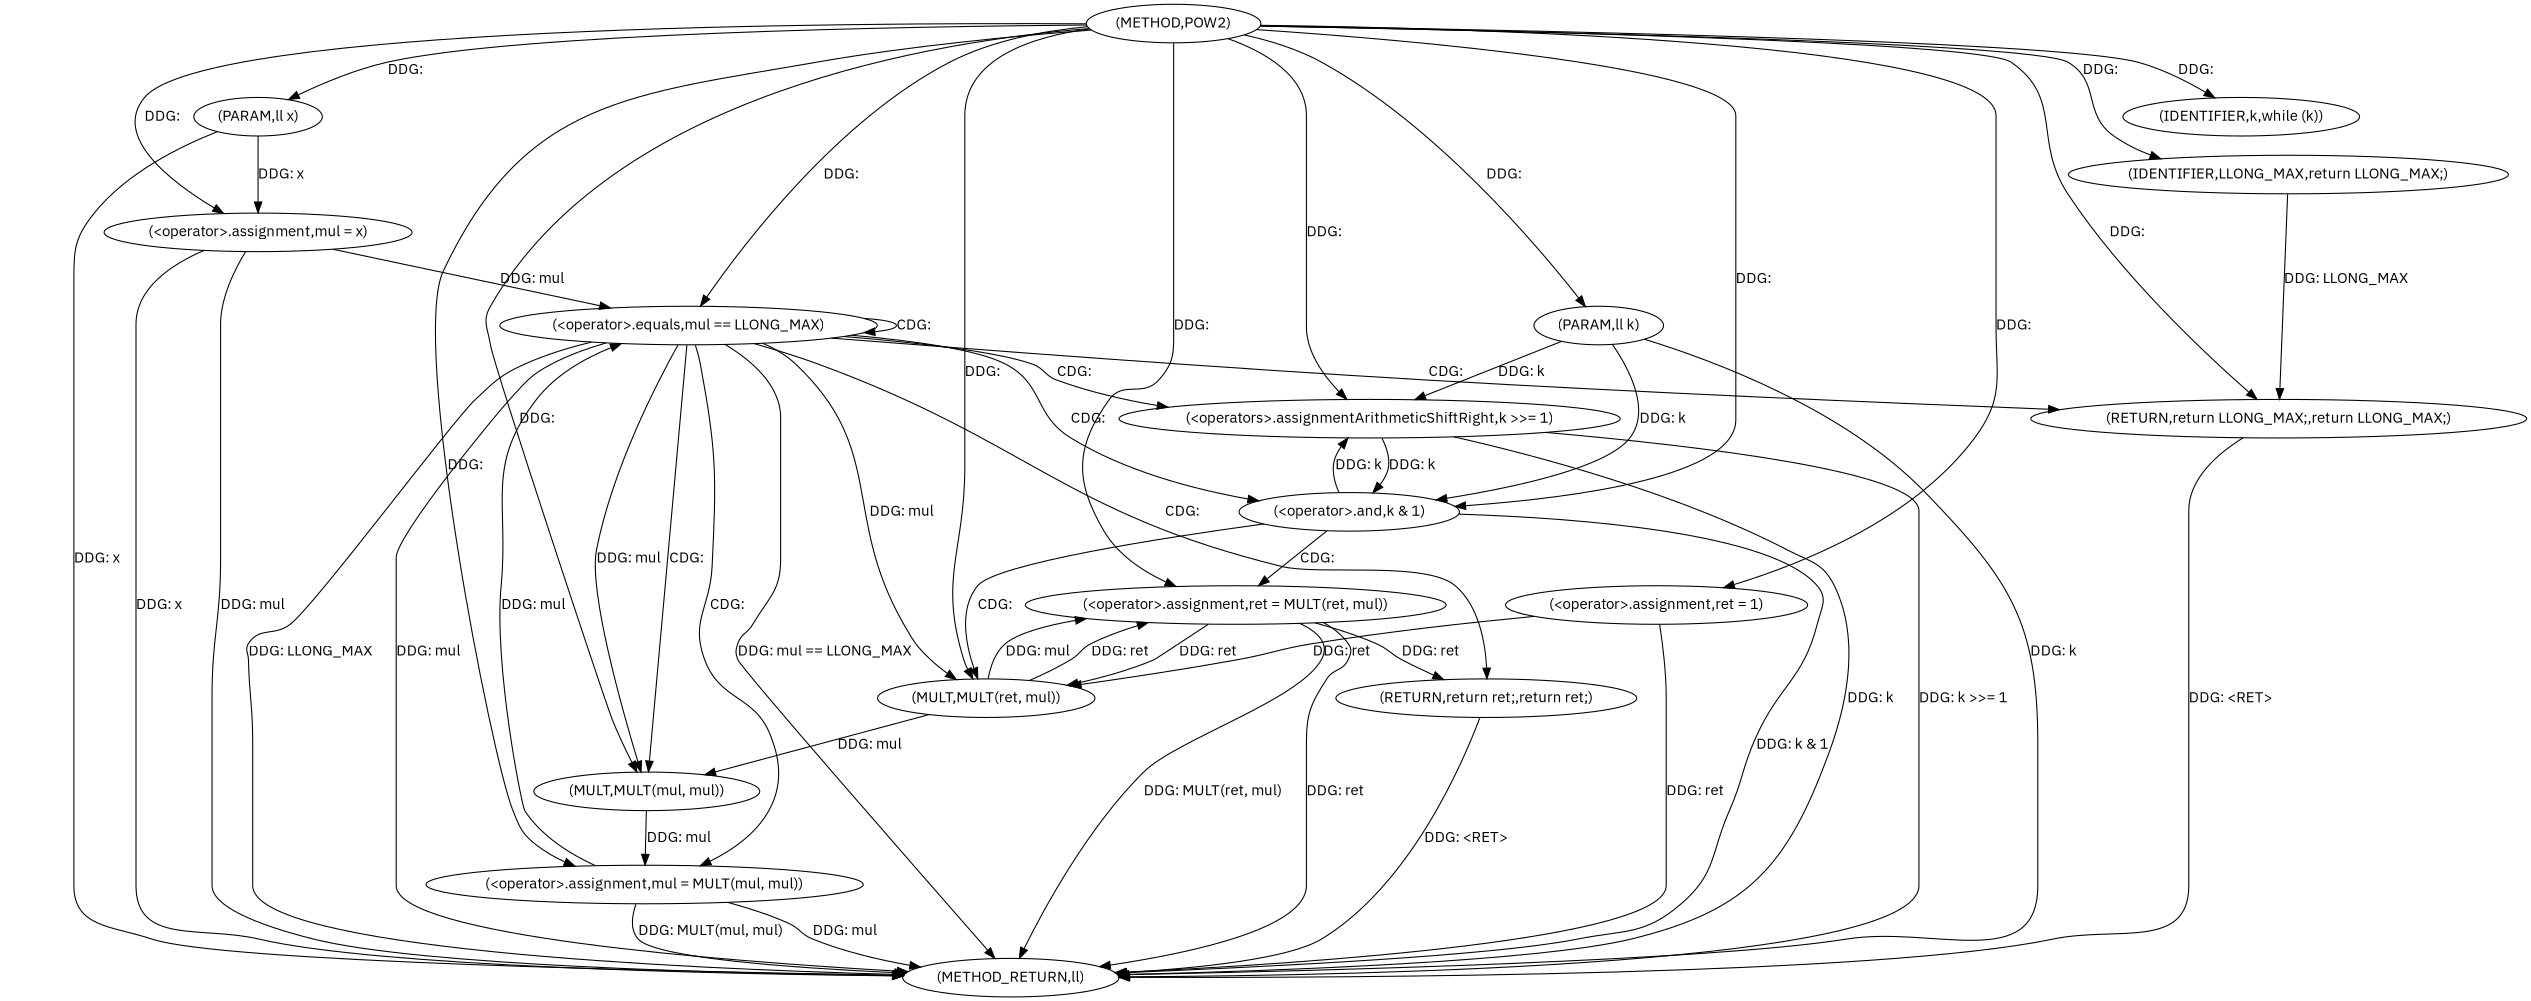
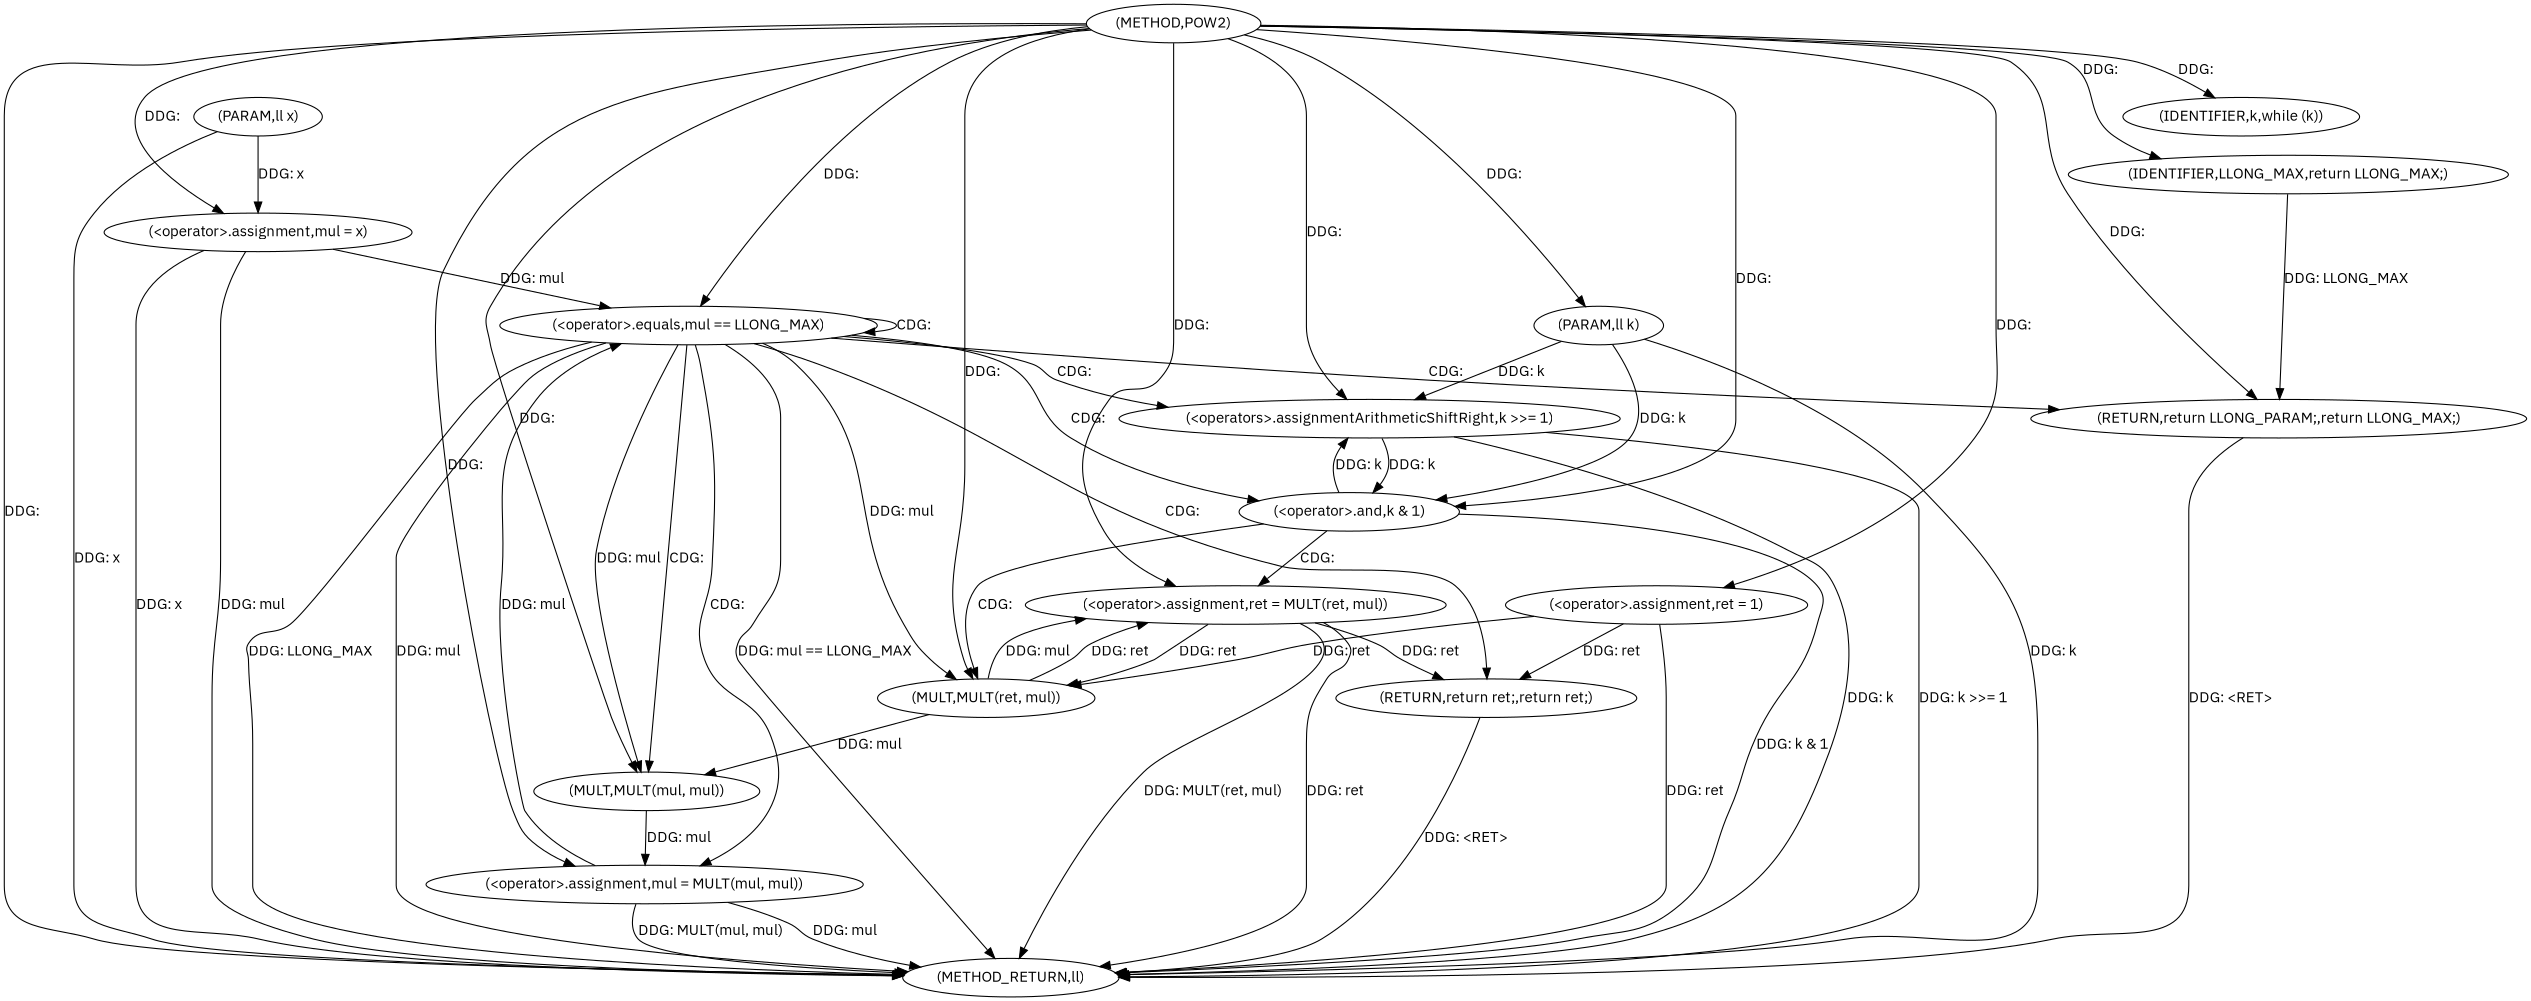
edge "(METHOD,POW2)" -> "(PARAM,ll x)": now "(METHOD,POW2)" -> "(METHOD_RETURN,ll)"
node "(RETURN,return LLONG_MAX;,return LLONG_MAX;)": label "(RETURN,return LLONG_MAX;,return LLONG_MAX;)" -> "(RETURN,return LLONG_PARAM;,return LLONG_MAX;)"
edge "(<operator>.assignment,ret = 1)" -> "(RETURN,return ret;,return ret;)": added, label "DDG: ret"
